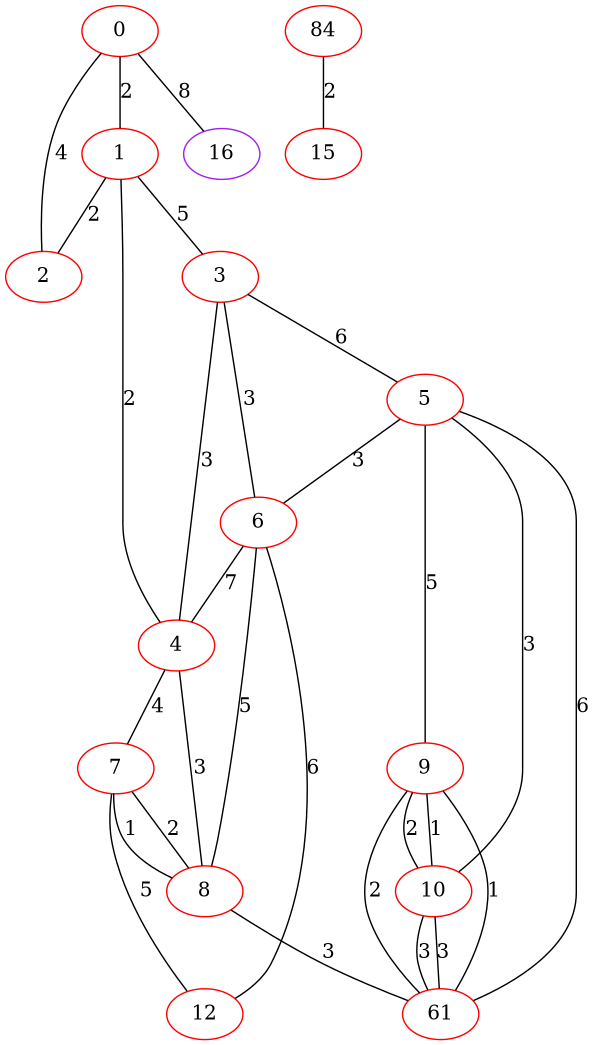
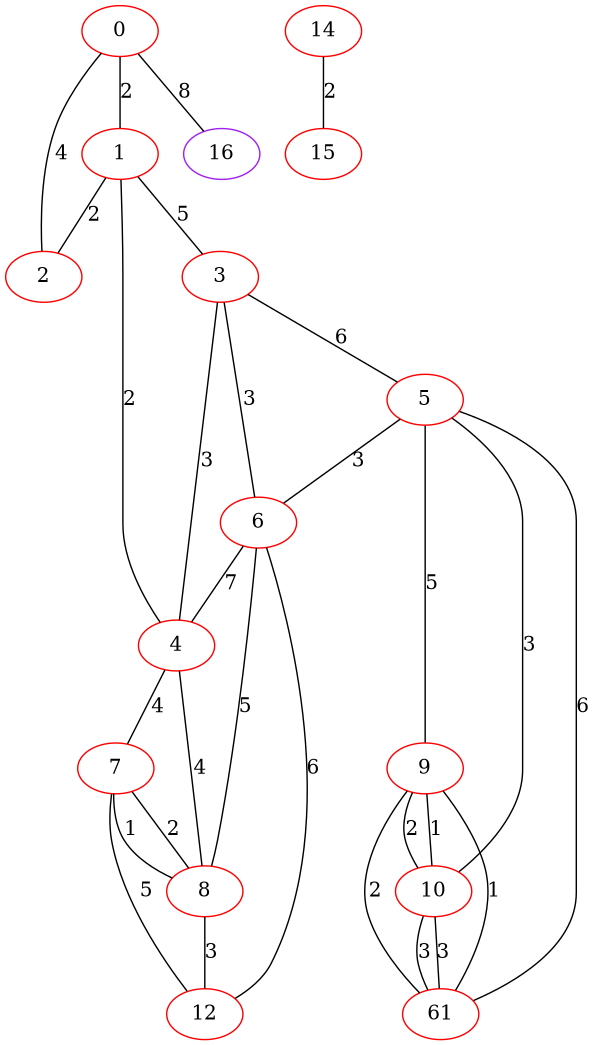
node "84": label "84" -> "14"
edge "4" -- "8": label "3" -> "4"
edge "8" -- "61": now "8" -- "12"
